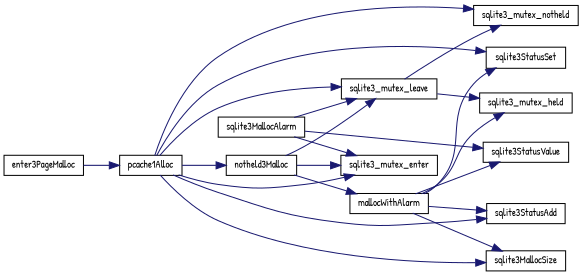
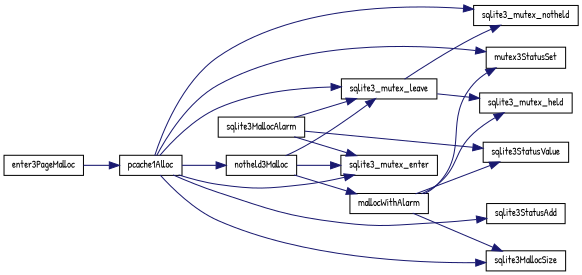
node "sqlite3StatusSet": label "sqlite3StatusSet" -> "mutex3StatusSet"
edge "mallocWithAlarm" -> "sqlite3StatusAdd": removed
